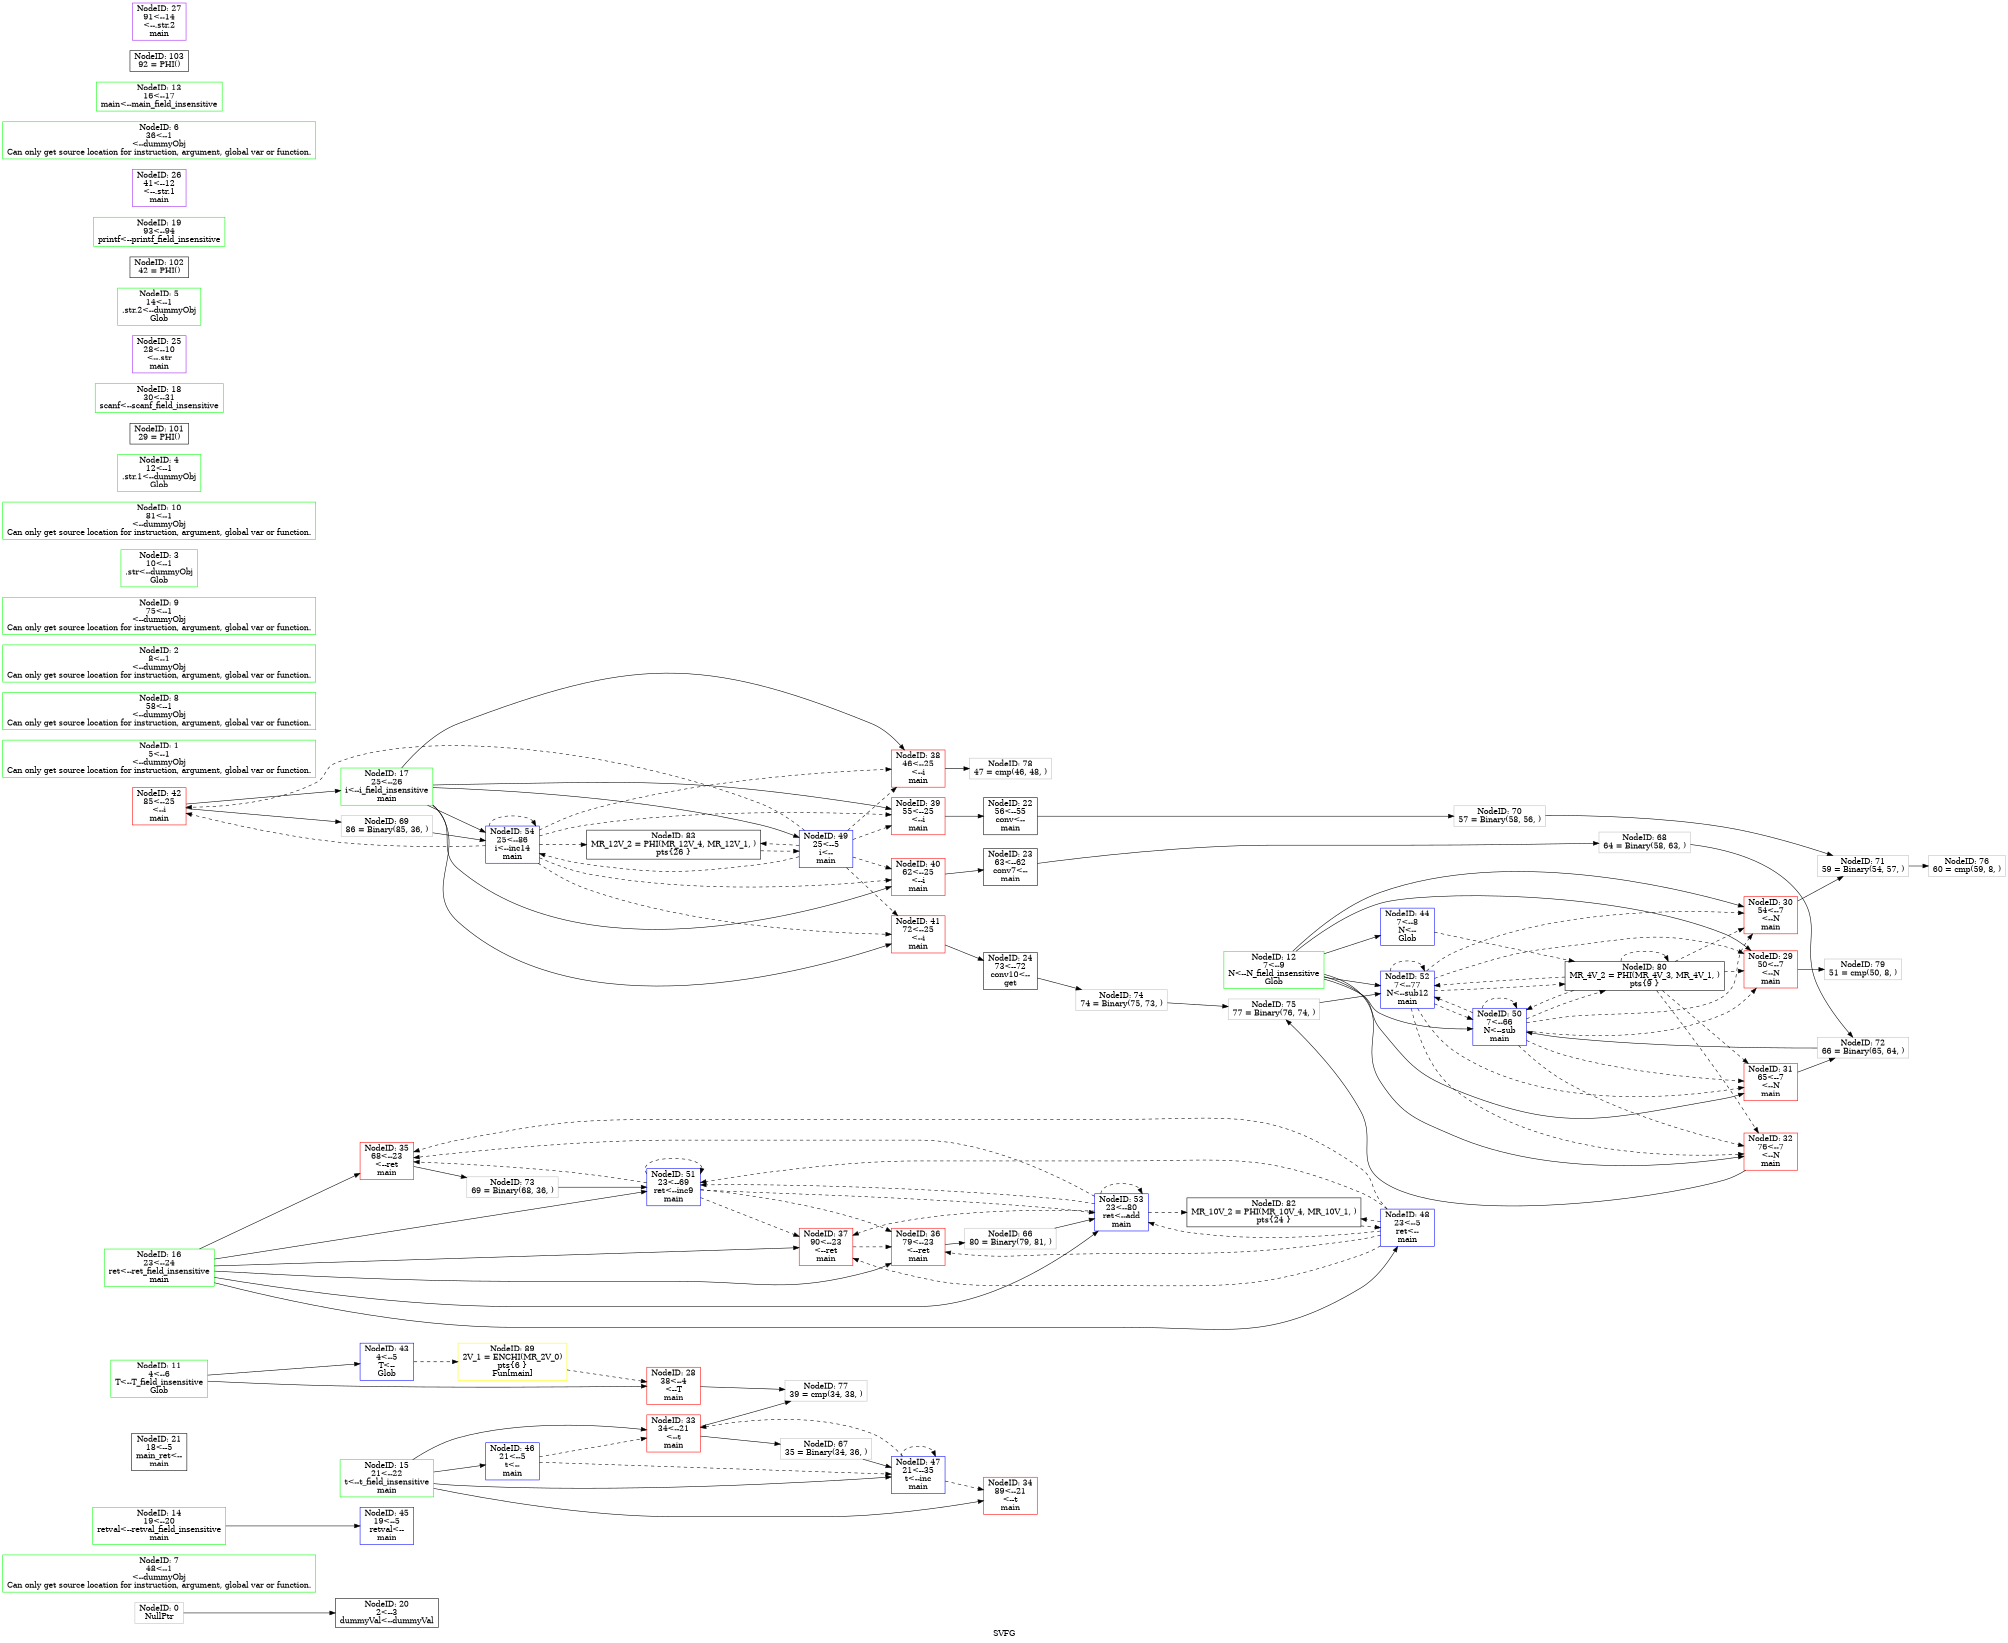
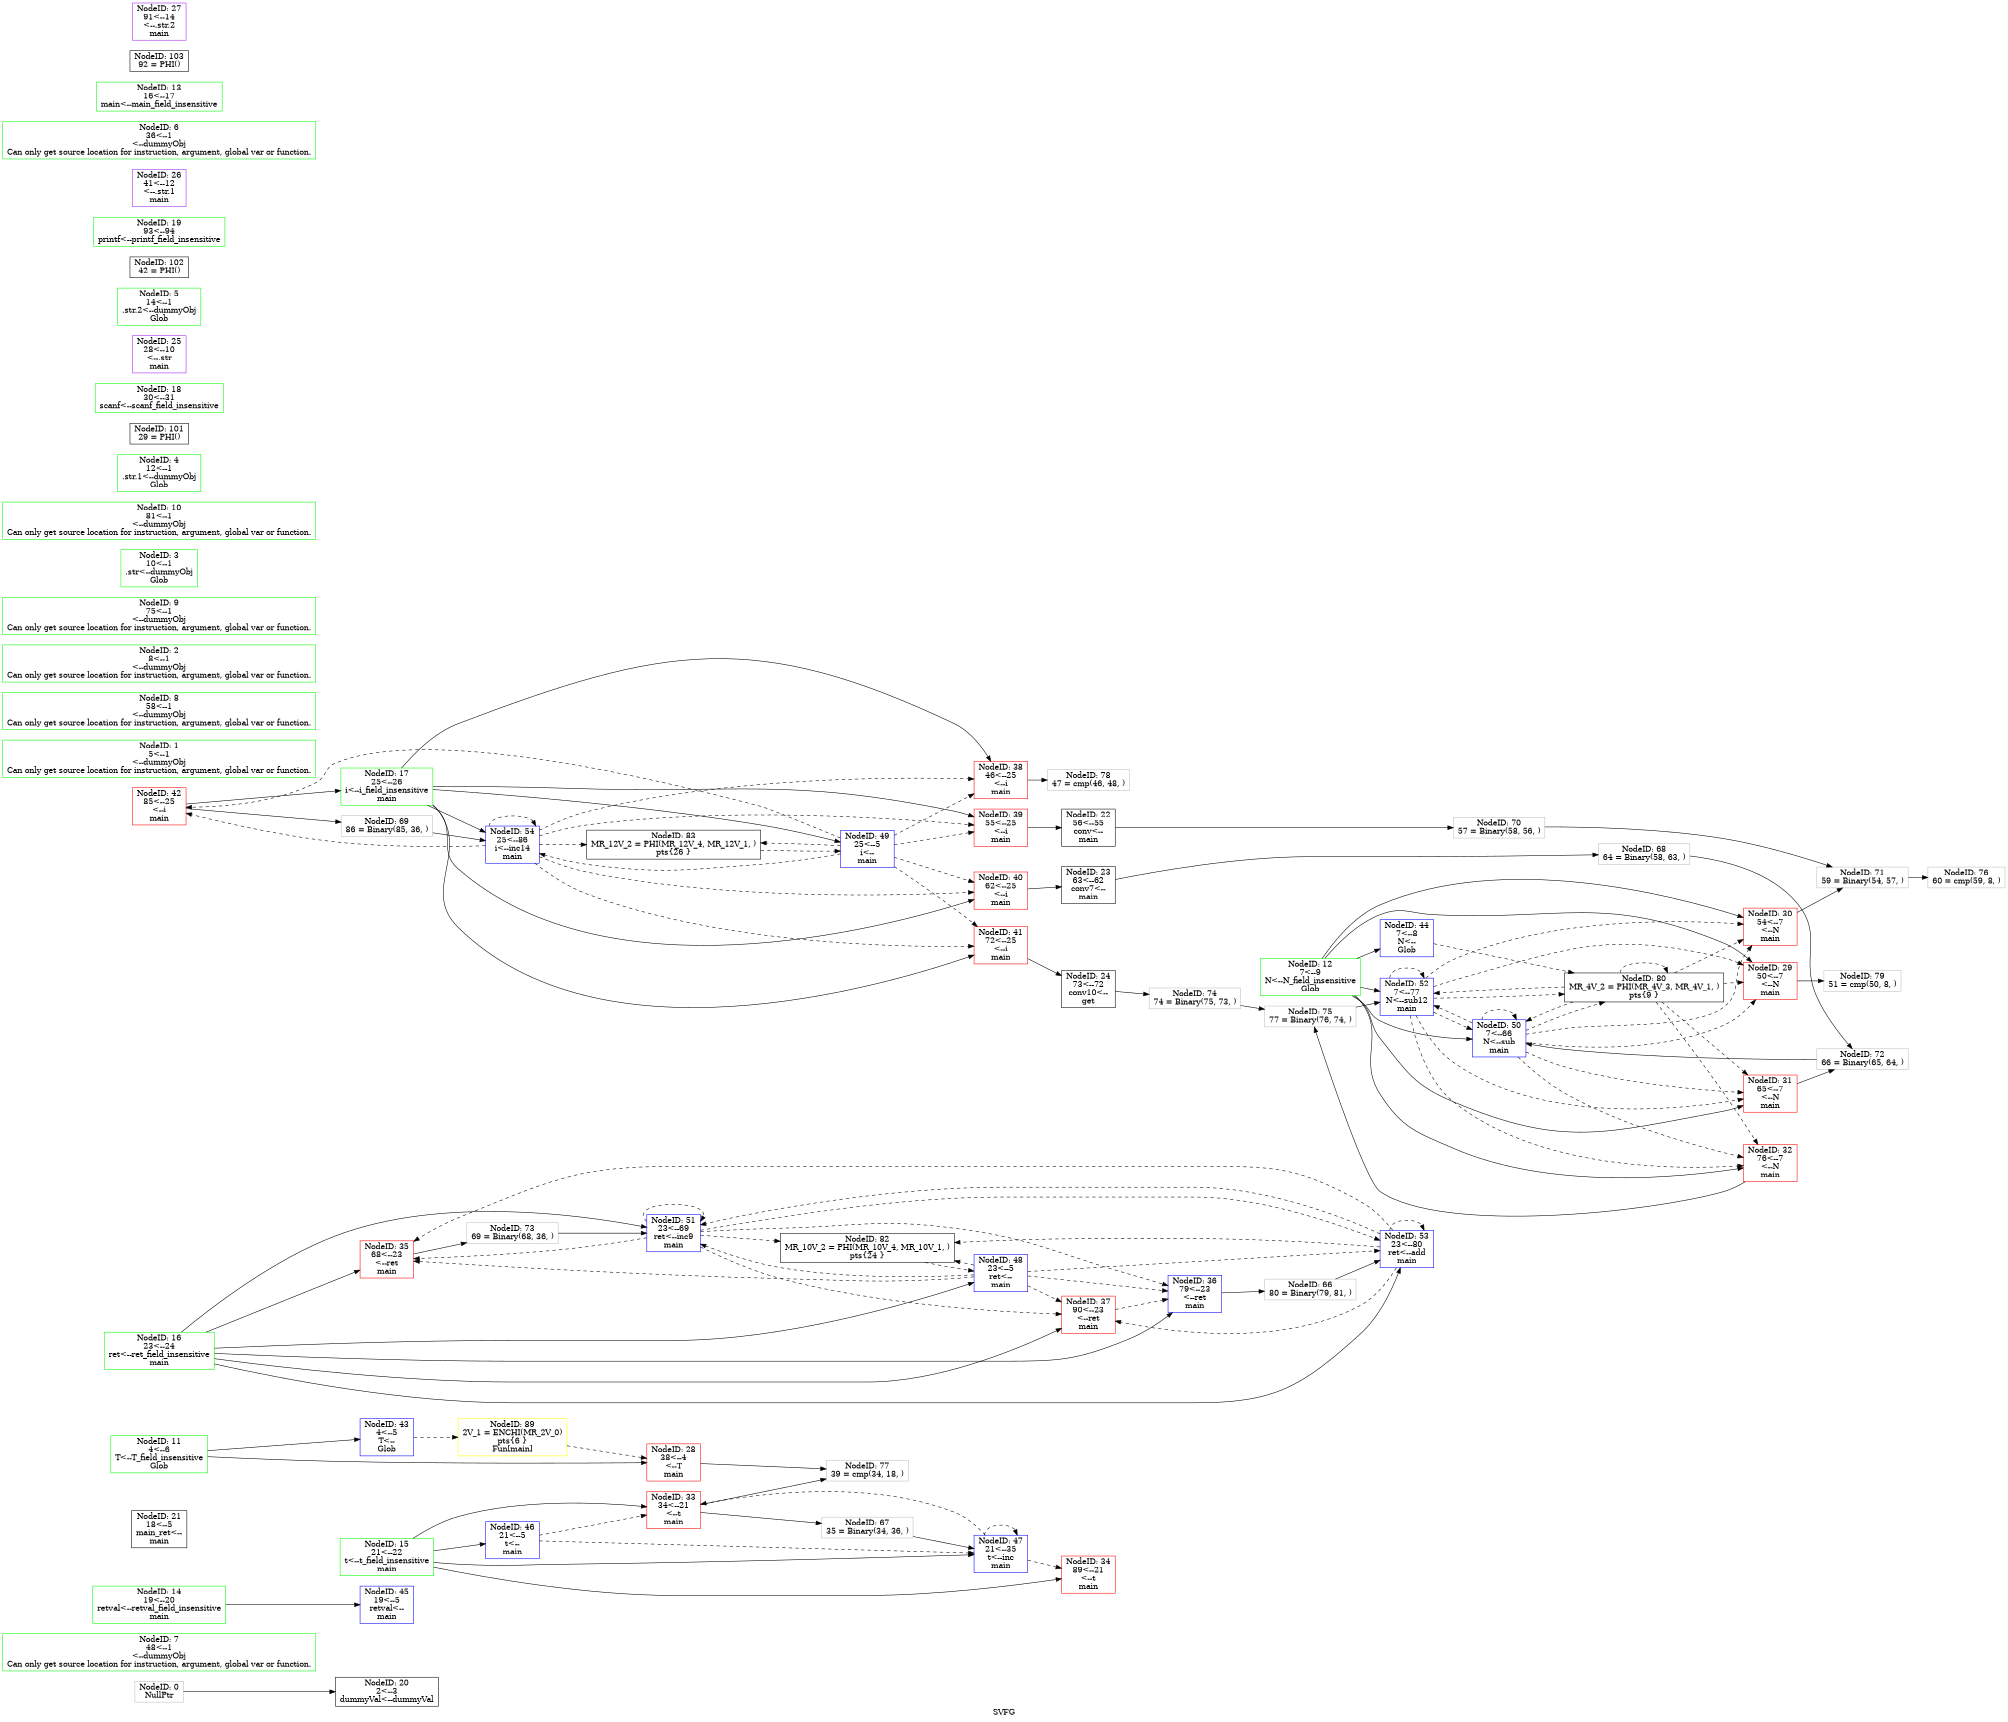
edge "NodeID: 51" -> "NodeID: 82": added
node "NodeID: 36": color red -> blue
node "NodeID: 77": text "39 = cmp(34, 38, )" -> "39 = cmp(34, 18, )"
